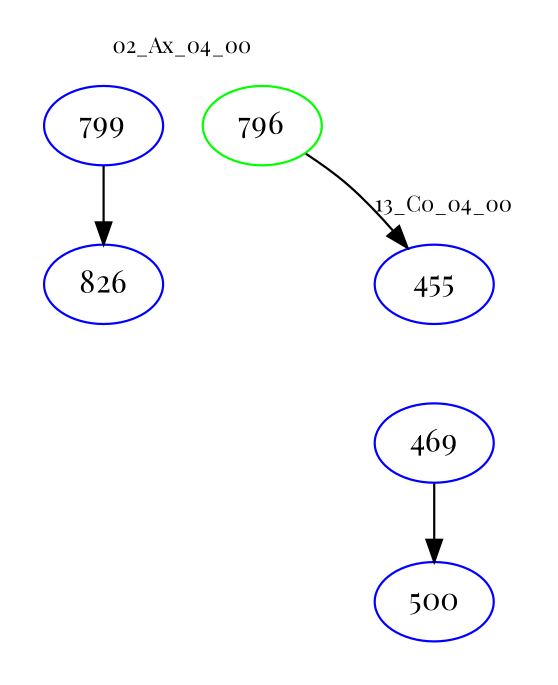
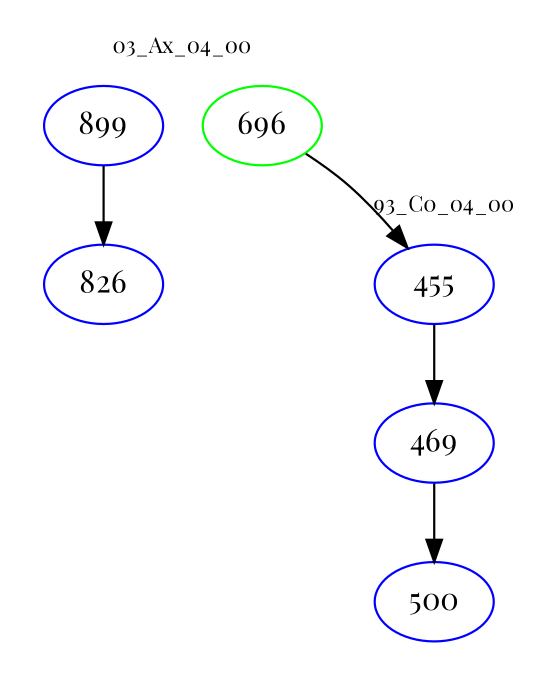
cluster "02_Ax_04_00": label "02_Ax_04_00" -> "03_Ax_04_00"
node "799": label "799" -> "899"
node "796": label "796" -> "696"
cluster "13_C0_04_00": label "13_C0_04_00" -> "93_C0_04_00"
edge "455" -> "469": added
